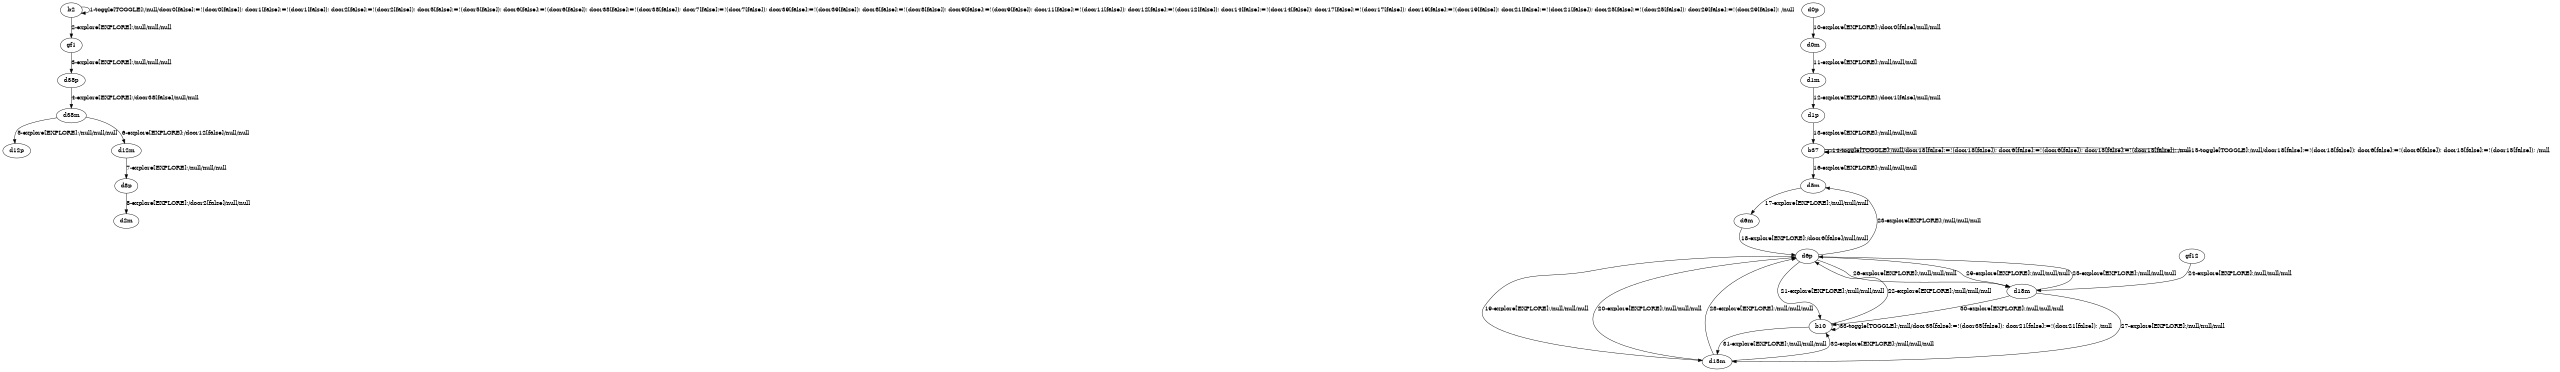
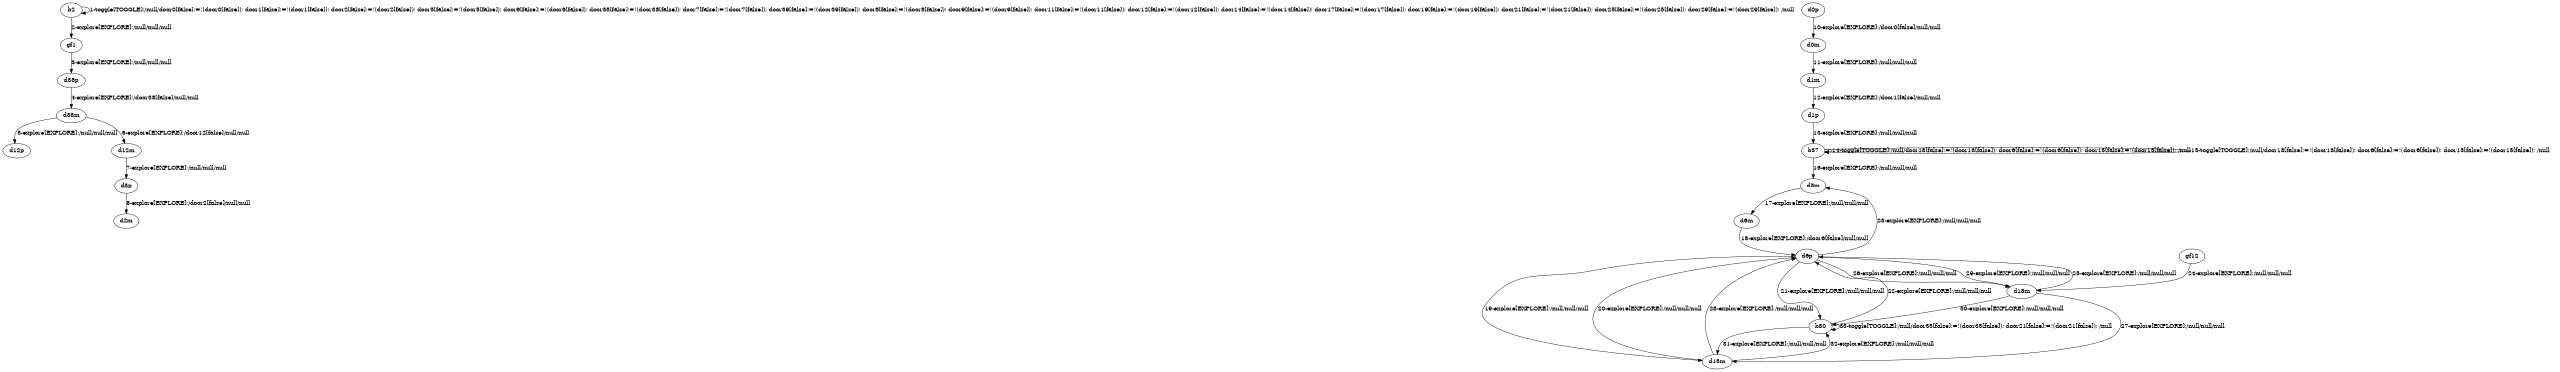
node "b10": label "b10" -> "b80"
